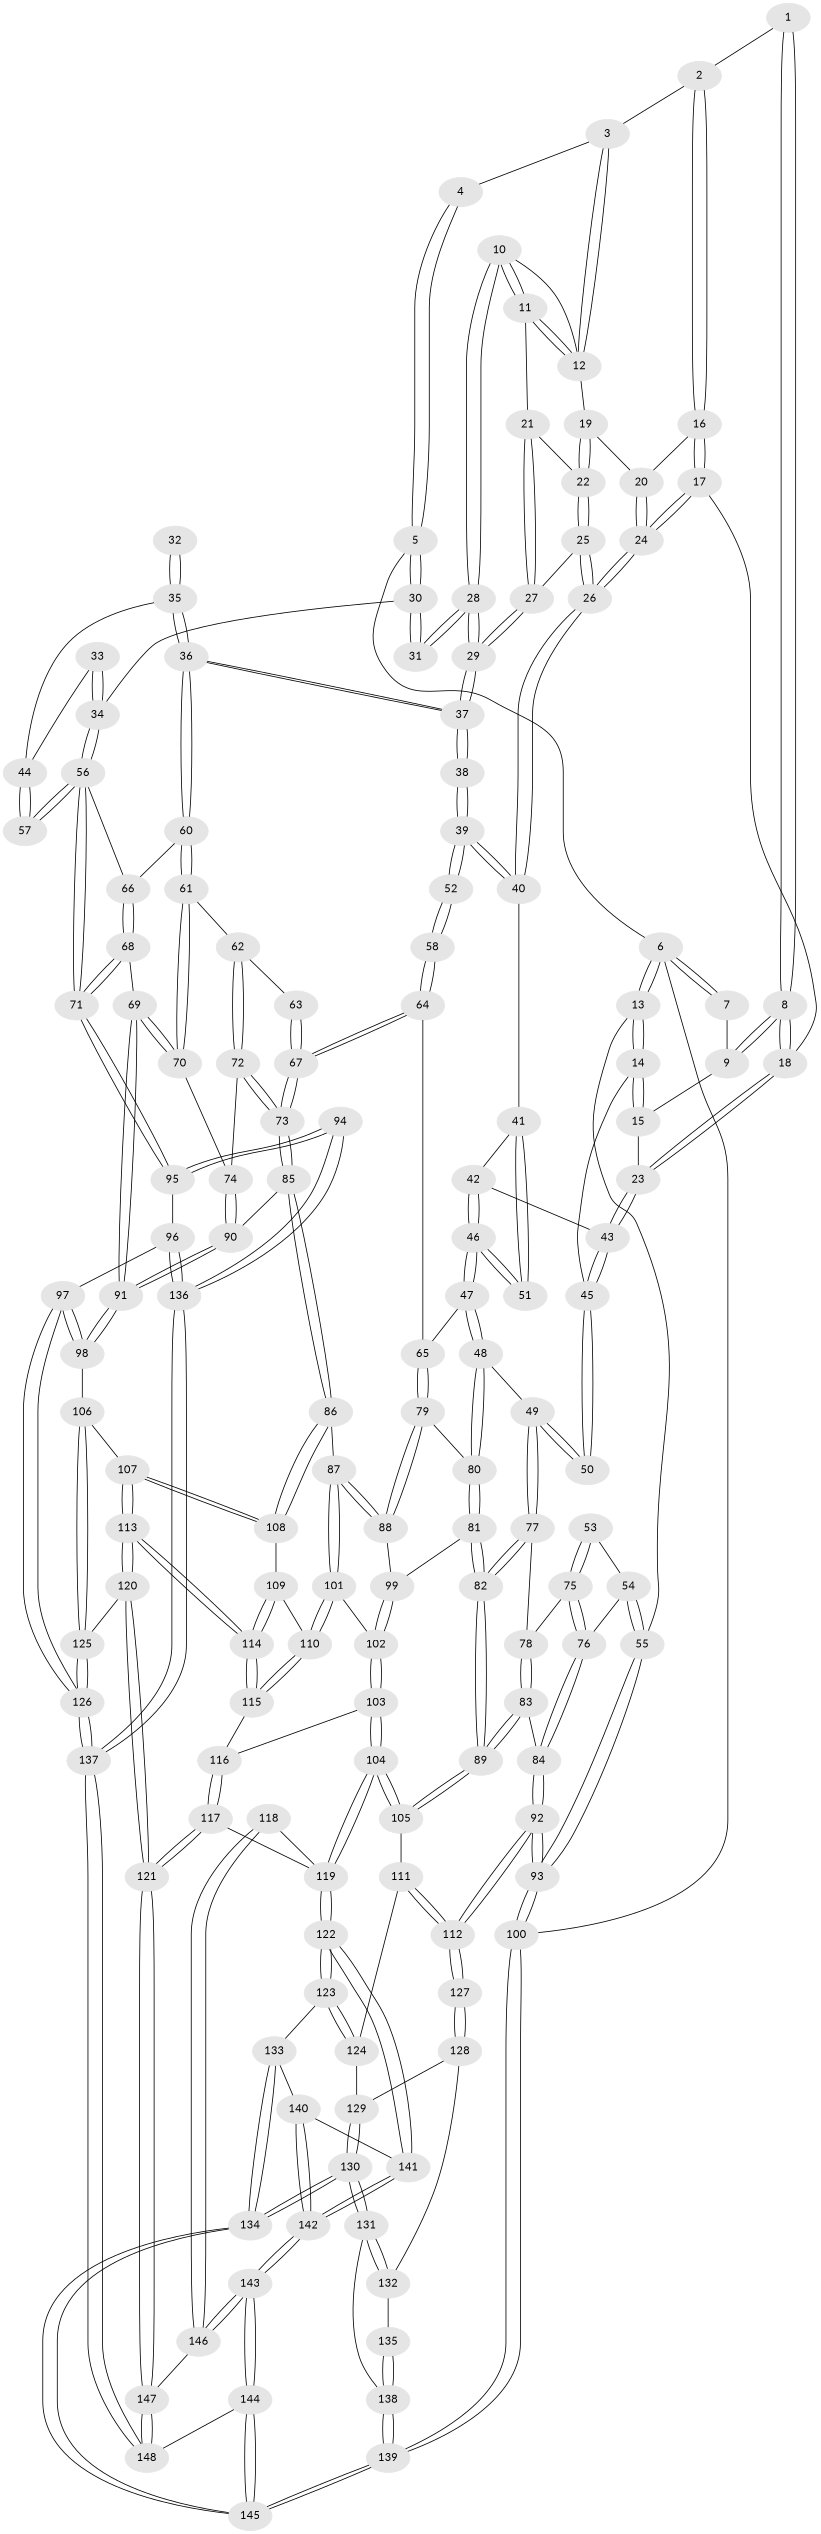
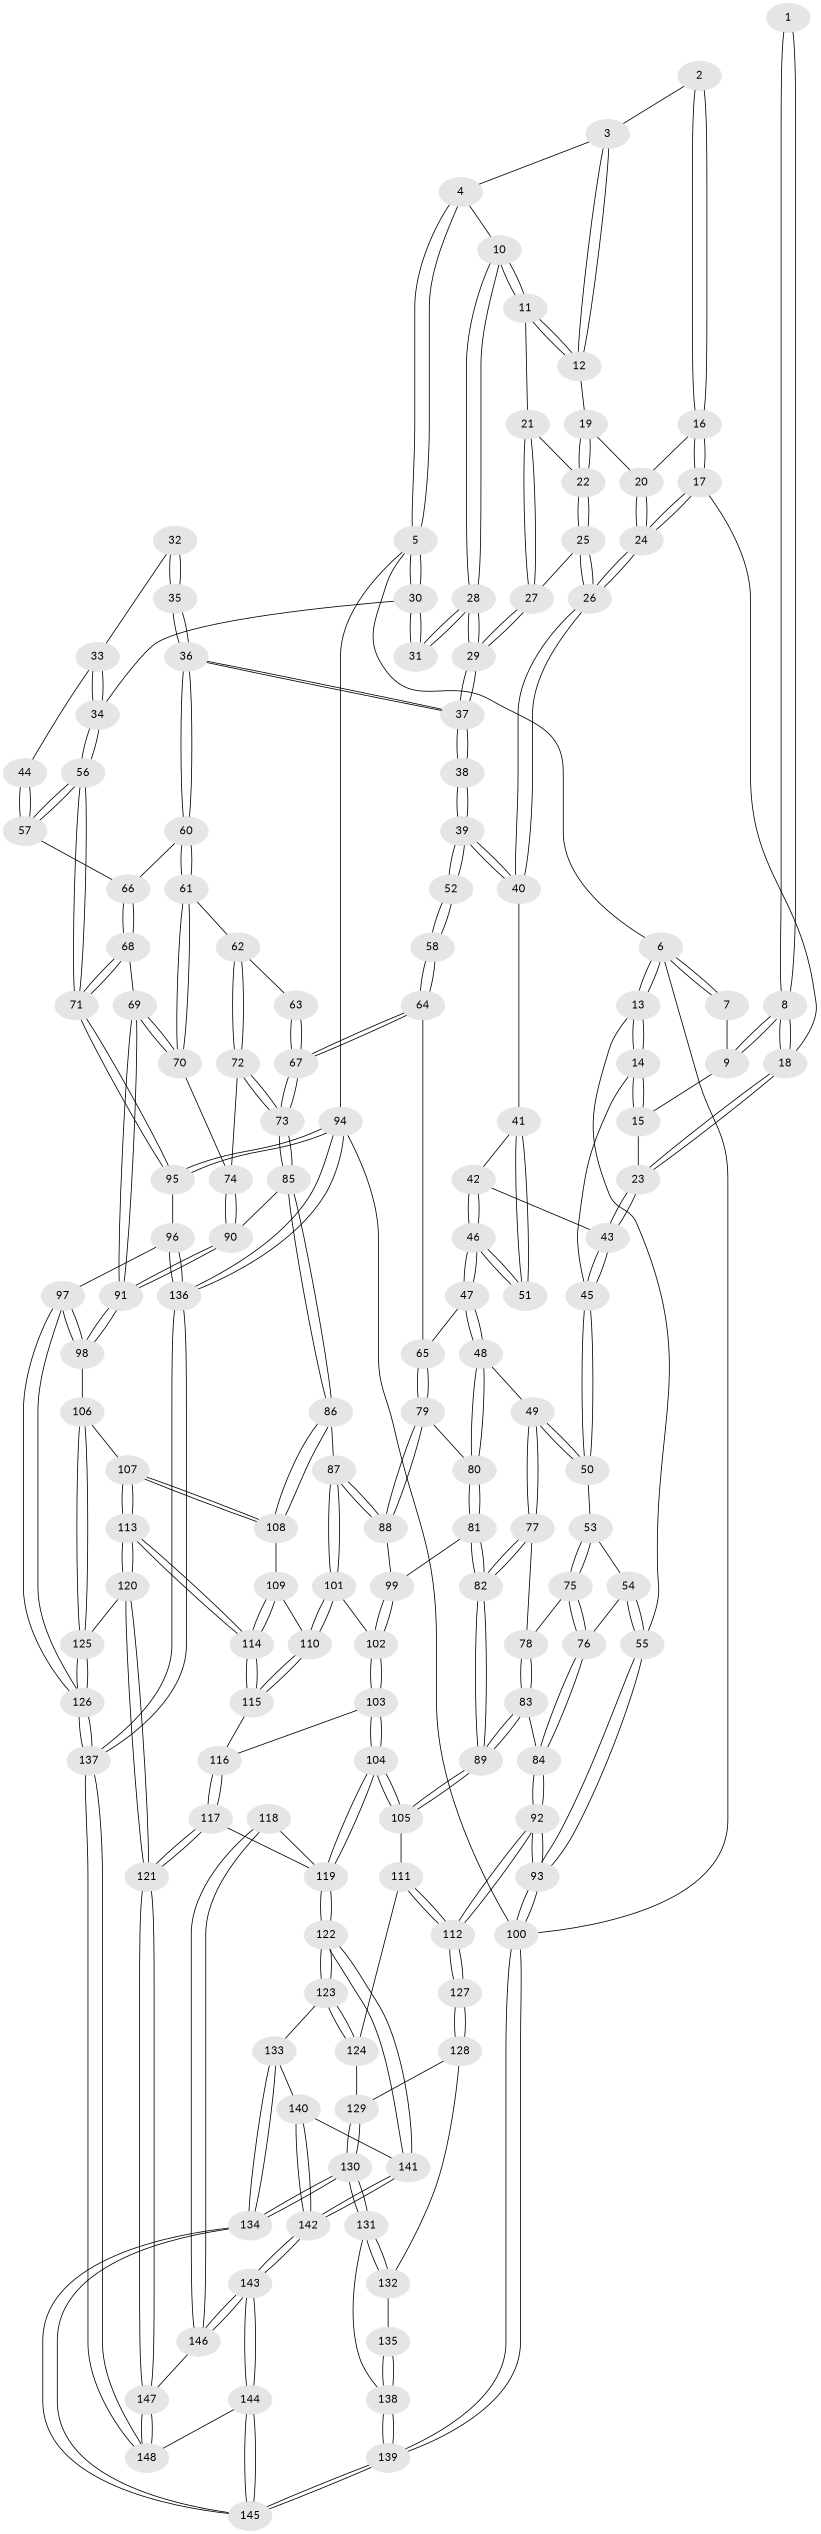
edge "1" -- "2": removed
edge "10" -- "12": now "10" -- "4"
edge "32" -- "33": added
edge "35" -- "44": removed
edge "5" -- "94": added
edge "56" -- "66": now "57" -- "66"
edge "50" -- "53": added
edge "94" -- "100": added
